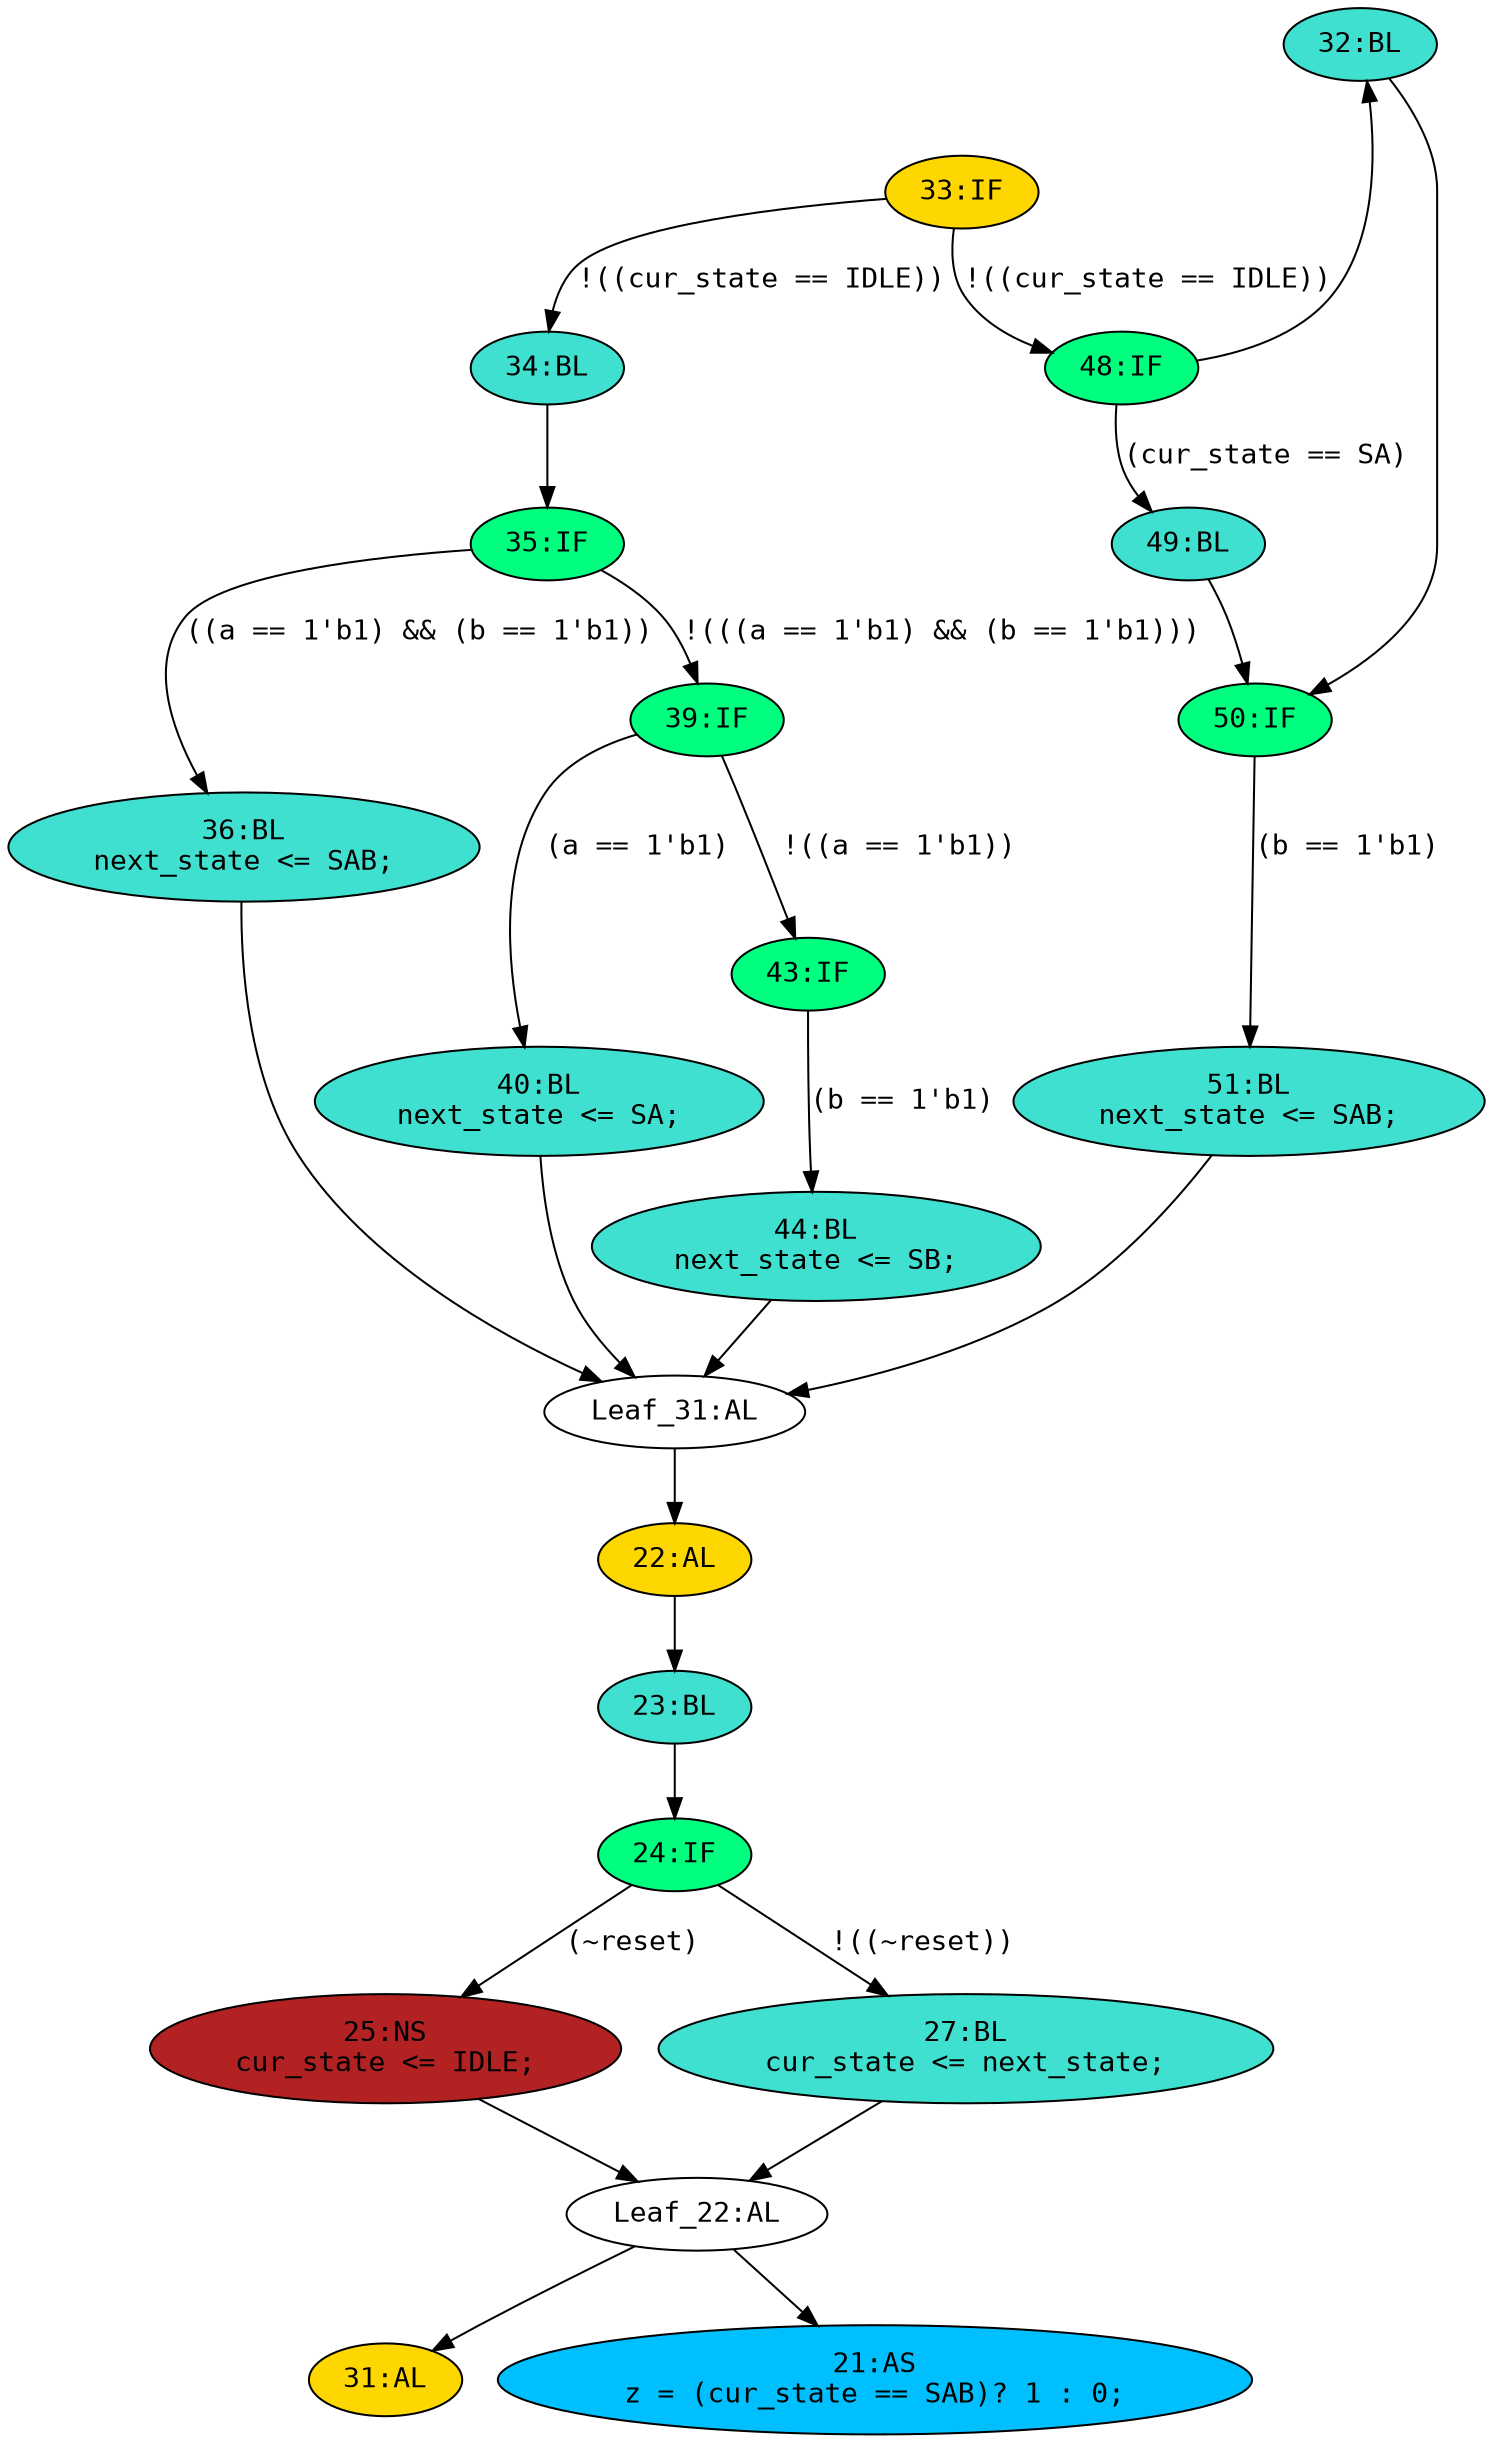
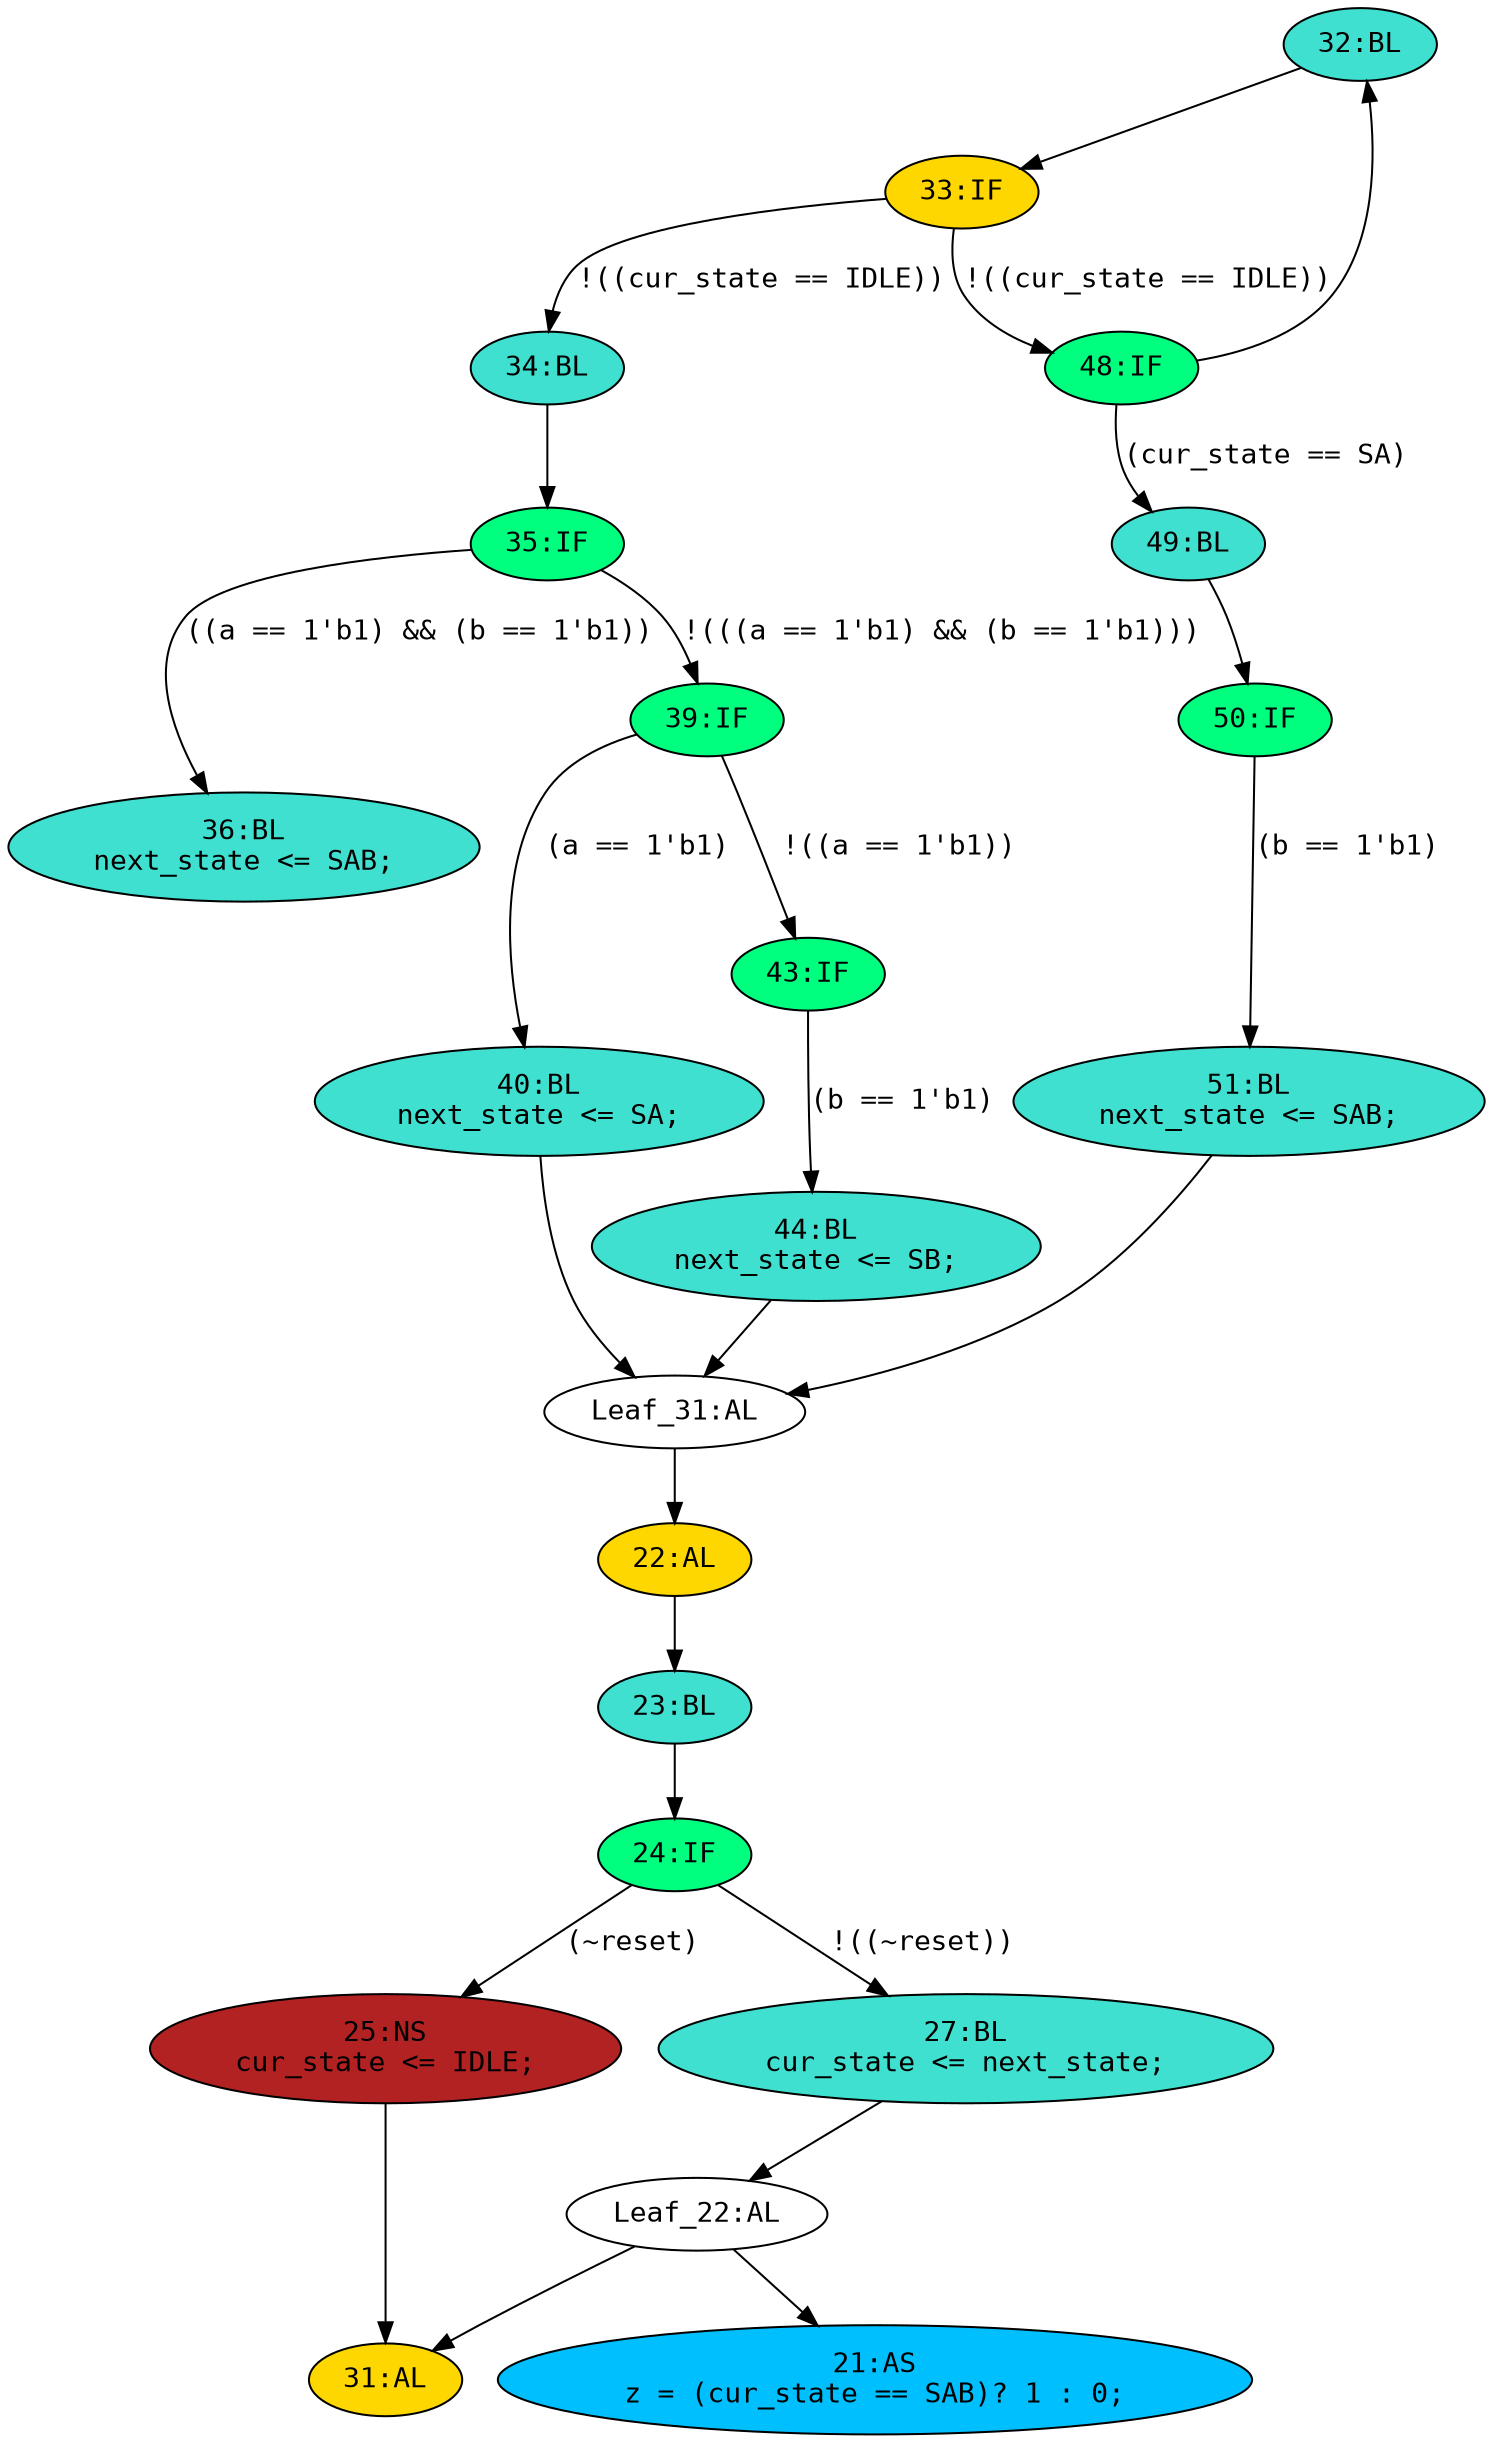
edge "32:BL" -> "50:IF": now "32:BL" -> "33:IF"
edge "36:BL next_state <= SAB;" -> "Leaf_31:AL": removed
edge "25:NS cur_state <= IDLE;" -> "Leaf_22:AL": now "25:NS cur_state <= IDLE;" -> "31:AL"
